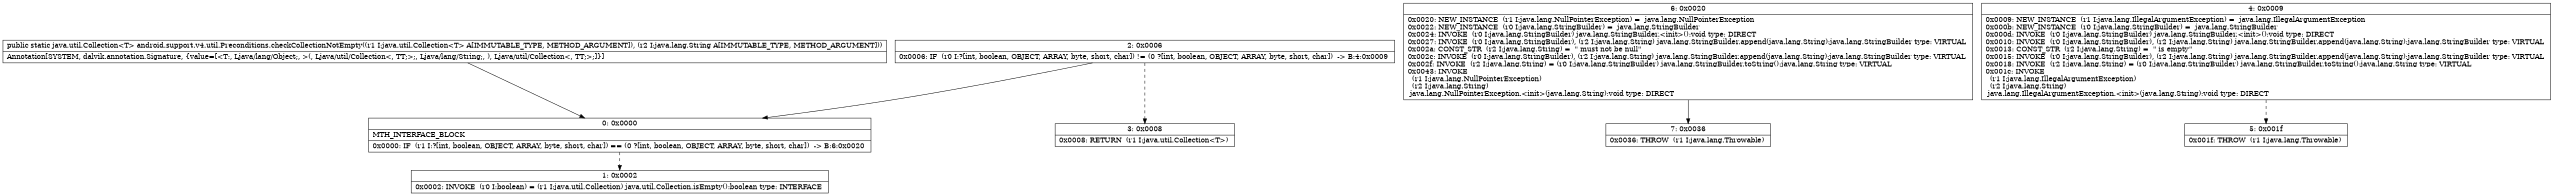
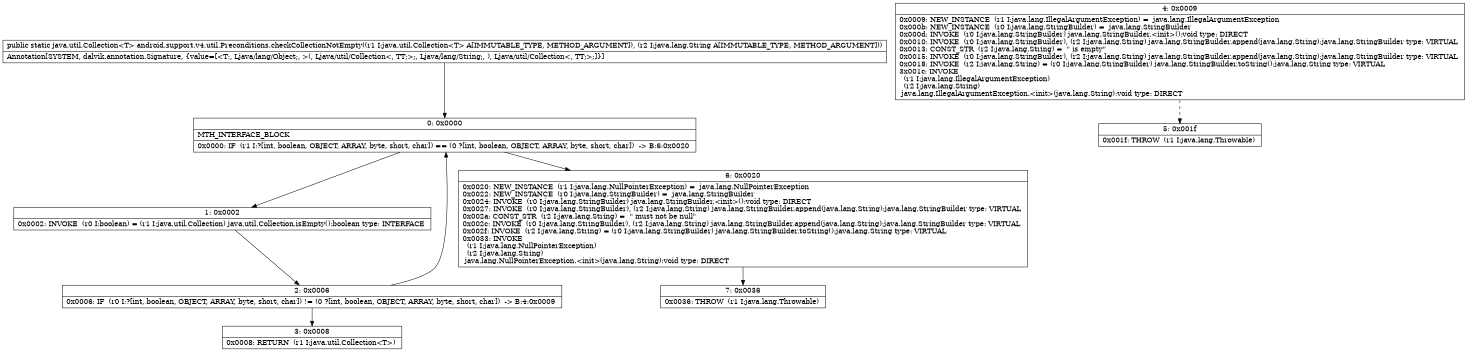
node "6: 0x0020": text "0x0043: INVOKE" -> "0x0033: INVOKE"
node "4: 0x0009": text "0x001c: INVOKE" -> "3x001c: INVOKE"
edge "2: 0x0006" -> "3: 0x0008": style dashed -> solid
edge "0: 0x0000" -> "1: 0x0002": style dashed -> solid
edge "0: 0x0000" -> "6: 0x0020": added
edge "1: 0x0002" -> "2: 0x0006": added
